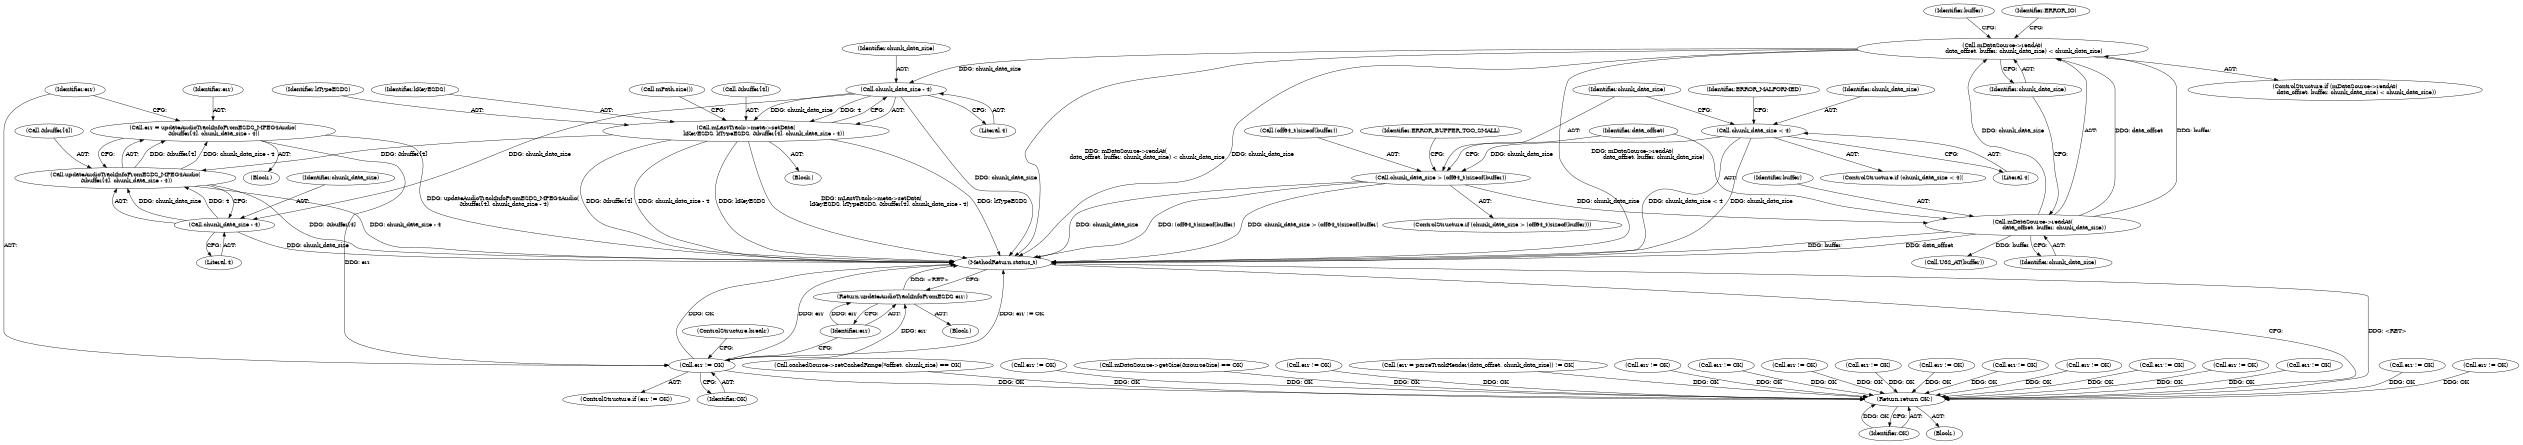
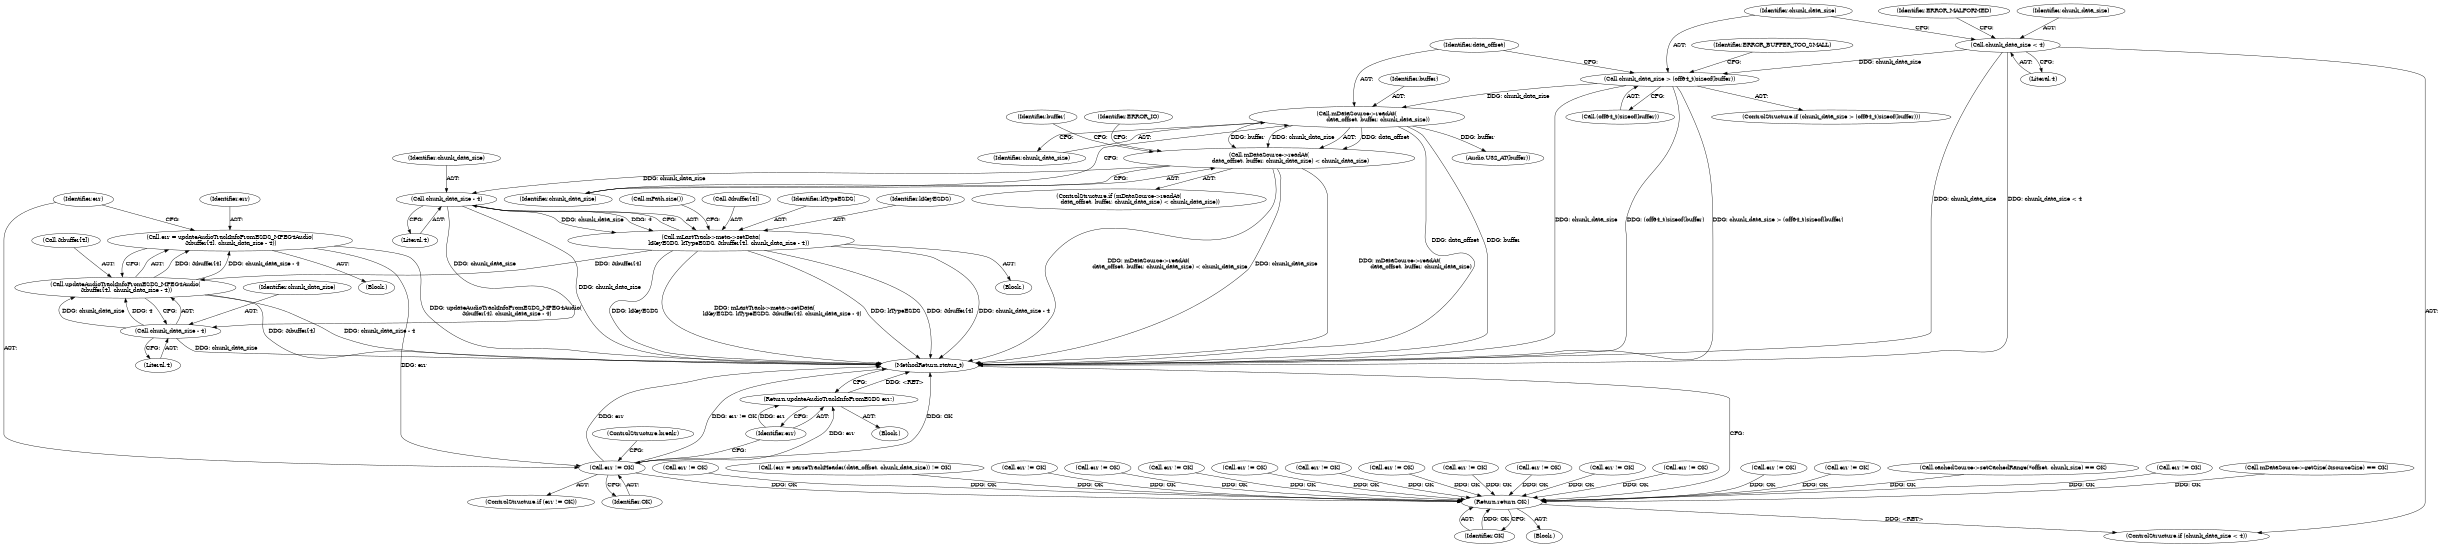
edge "(Call,chunk_data_size > (off64_t)sizeof(buffer))" -> "(Call,(off64_t)sizeof(buffer))": added, label "CFG:"
node "(Call,U32_AT(buffer))": label "(Call,U32_AT(buffer))" -> "(Audio,U32_AT(buffer))"
edge "(Return,return OK;)" -> "(MethodReturn,status_t)": now "(Return,return OK;)" -> "(ControlStructure,if (chunk_data_size < 4))"
